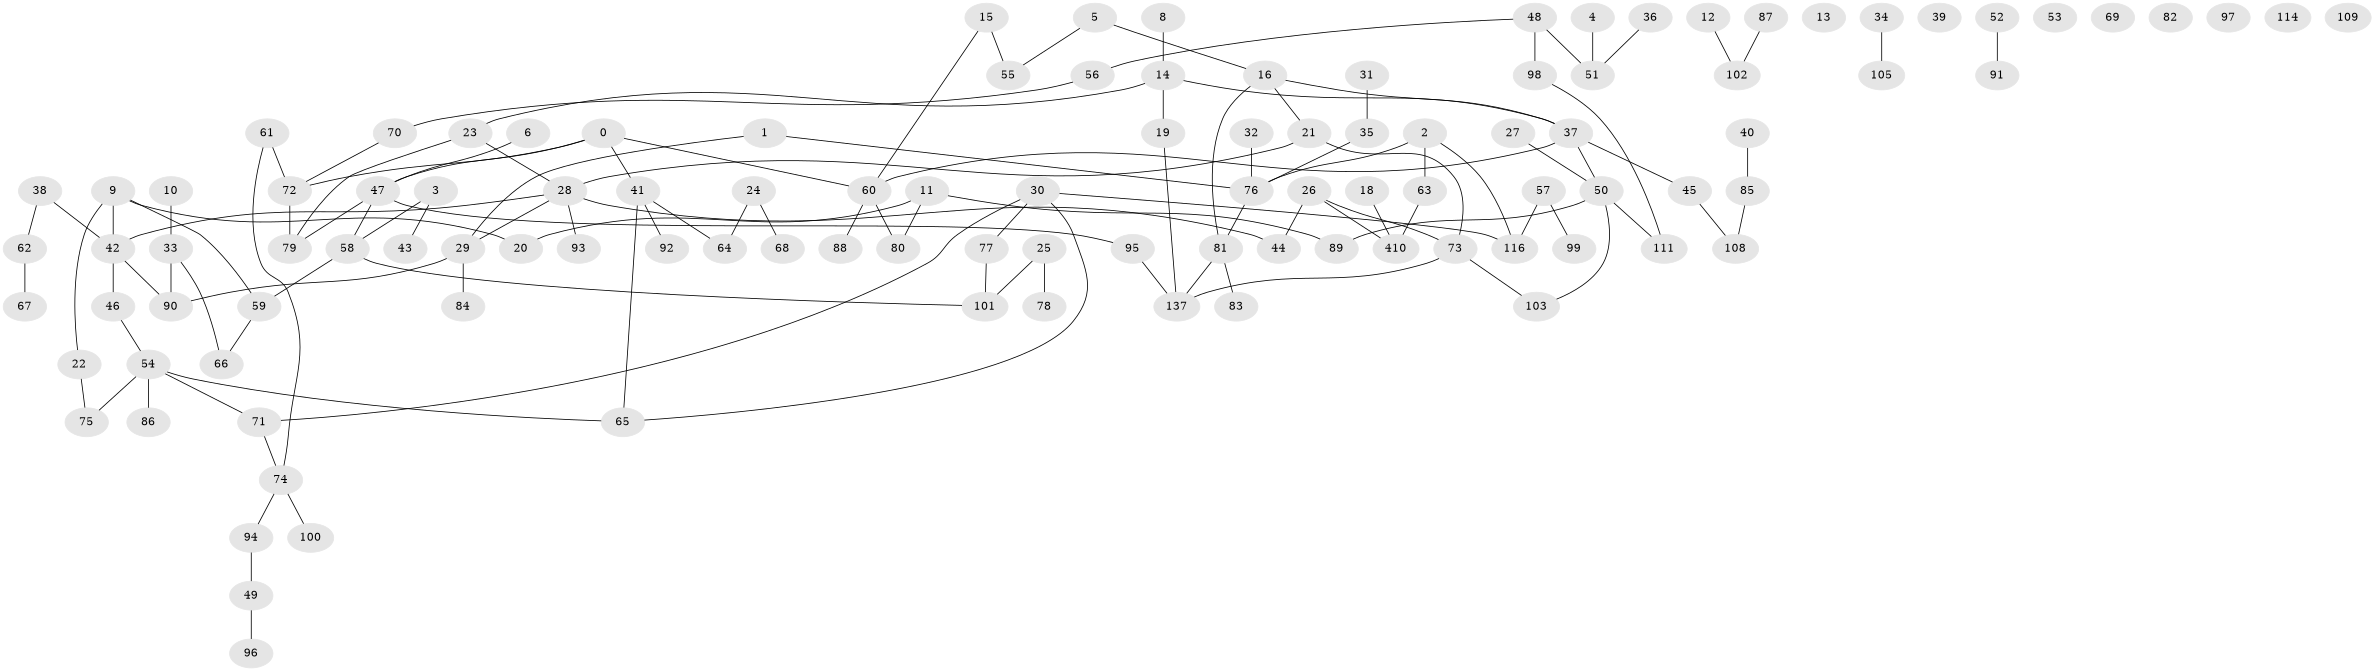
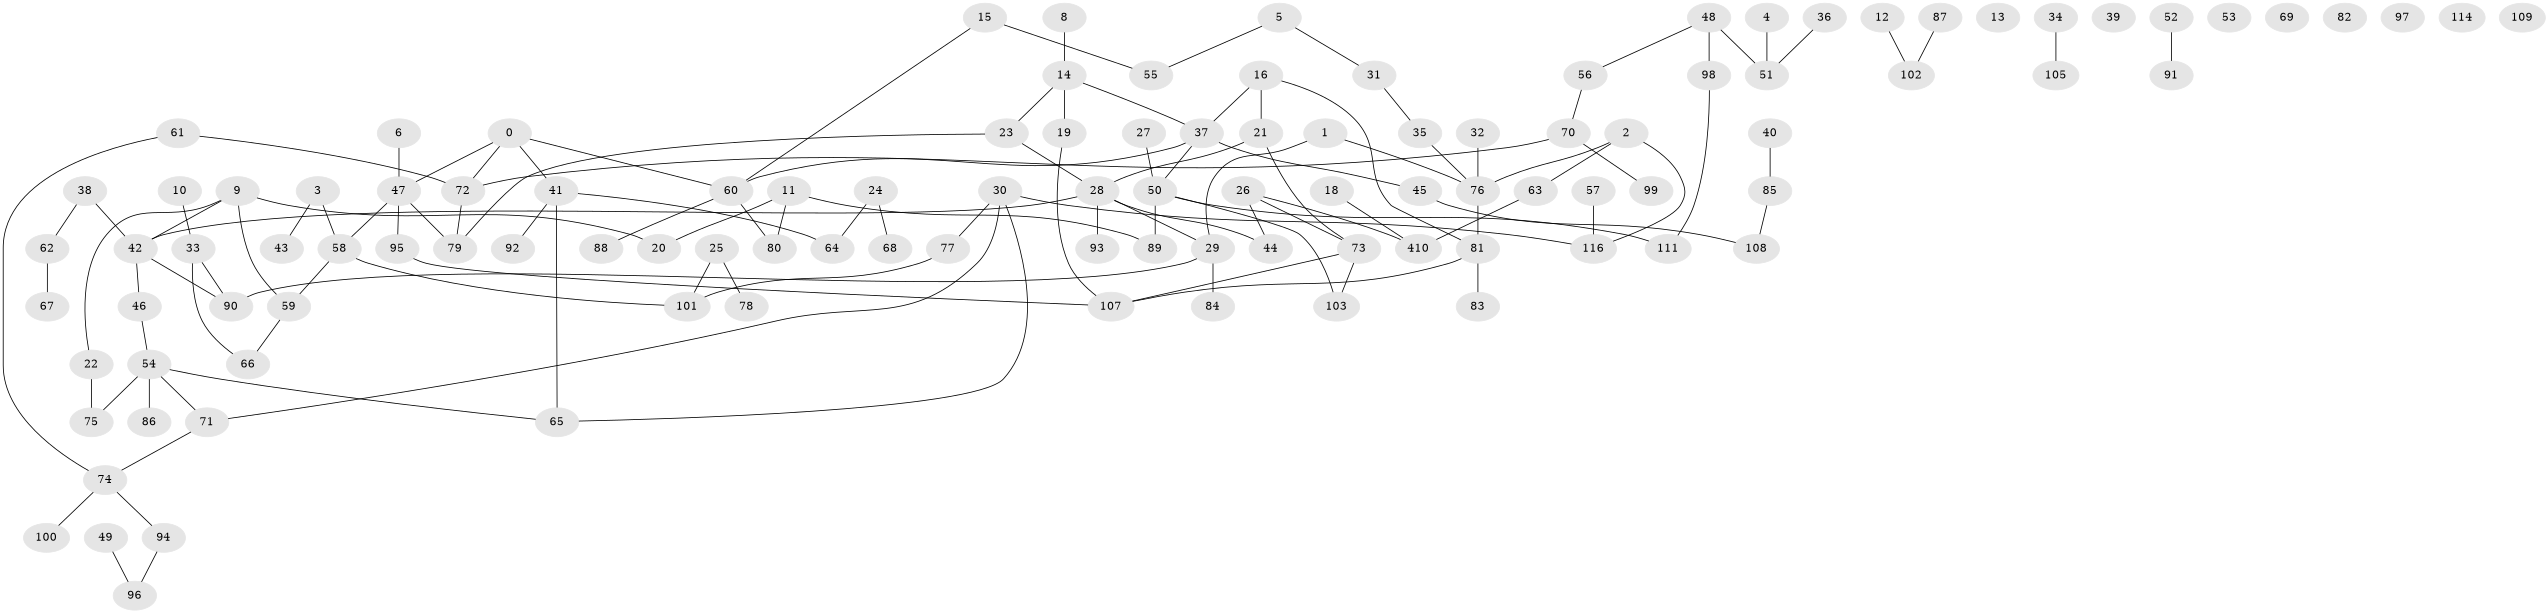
edge "5" -- "16": now "5" -- "31"
edge "57" -- "99": now "70" -- "99"
node "137": label "137" -> "107"
edge "94" -- "49": now "94" -- "96"
